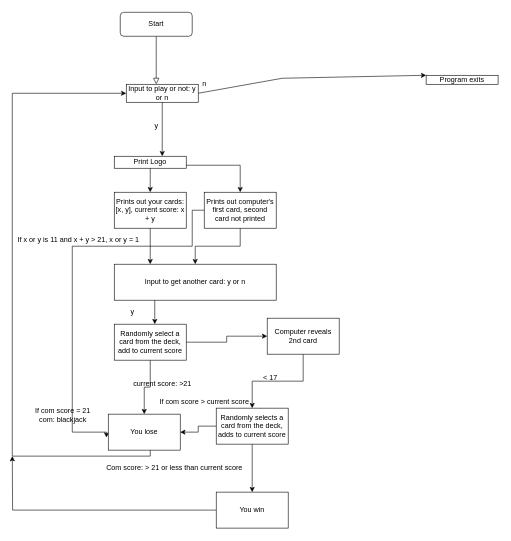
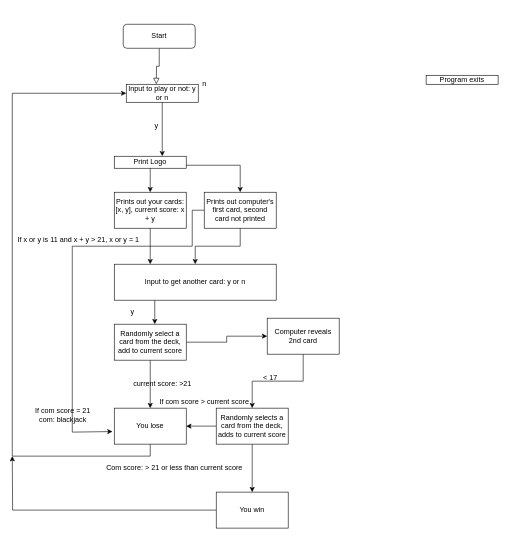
node "Start": moved (156, 24) -> (159, 36)
edge "Input to play or not: y or n" -> "Program exits": removed
node "You lose": moved (144, 432) -> (150, 426)
